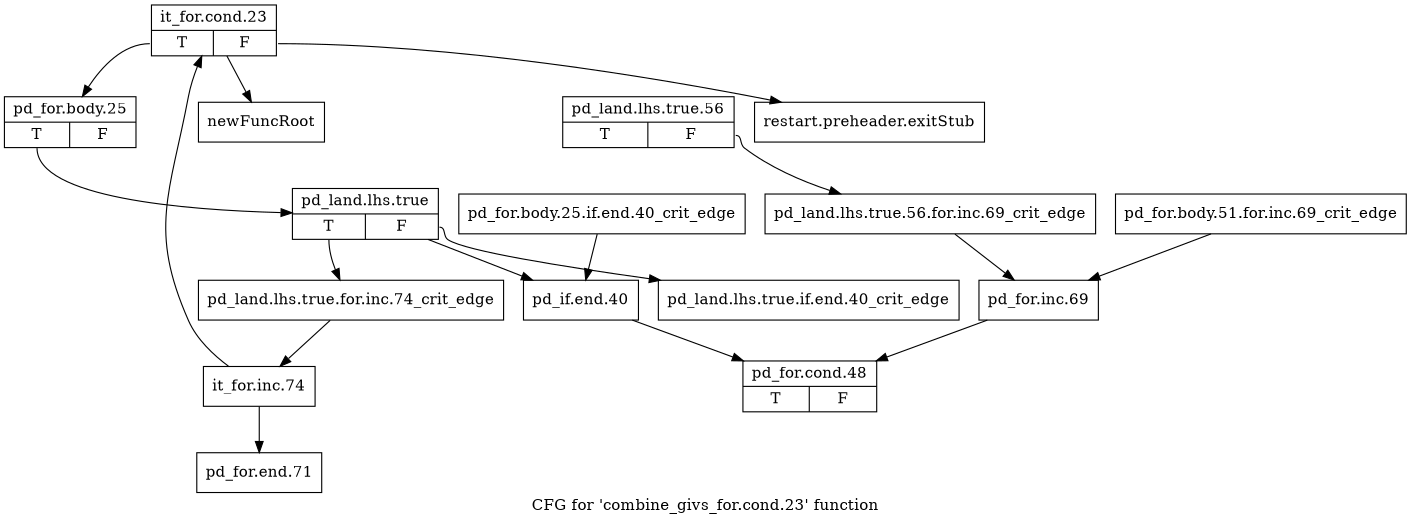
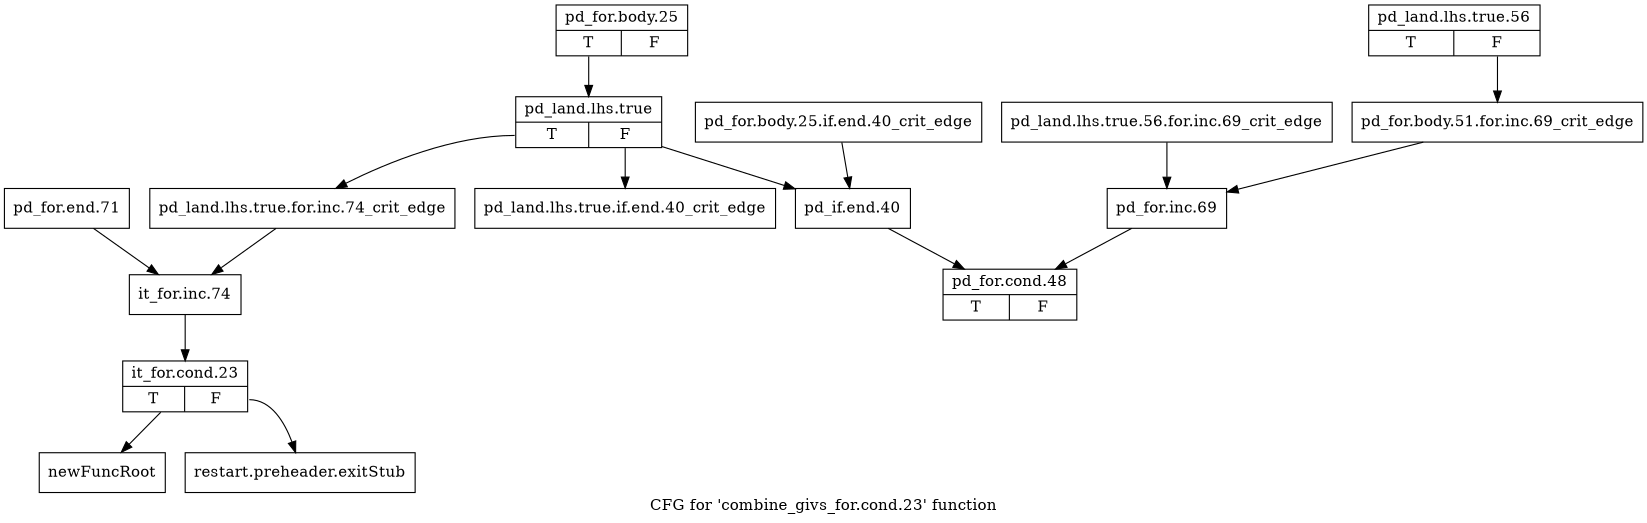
edge "it_for.cond.23" -> "pd_for.body.25": removed
edge "pd_land.lhs.true.56" -> "pd_land.lhs.true.56.for.inc.69_crit_edge": now "pd_land.lhs.true.56" -> "pd_for.body.51.for.inc.69_crit_edge"
edge "it_for.inc.74" -> "pd_for.end.71": reversed
